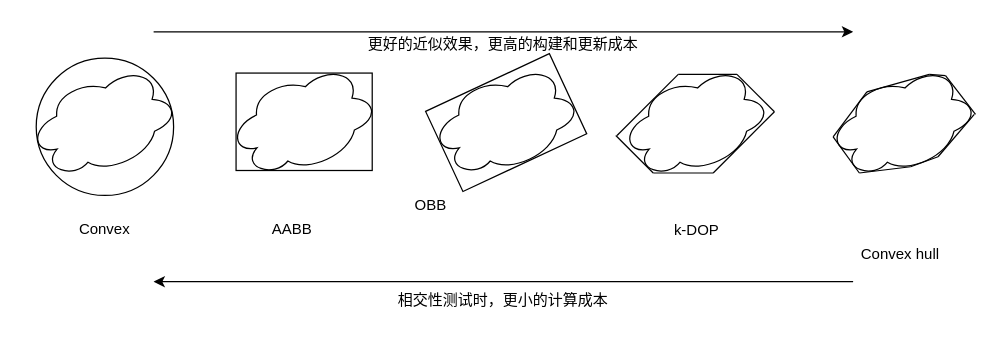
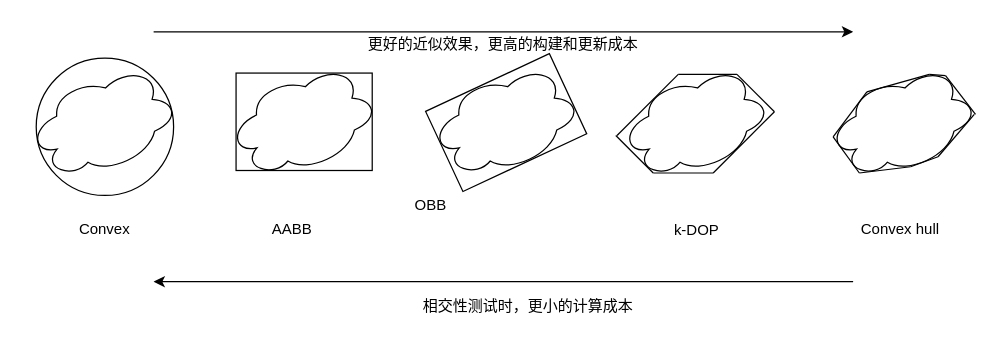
node "Convex hull": moved (901, 254) -> (901, 229)
node "相交性测试时，更小的计算成本": moved (503, 301) -> (528, 307)
